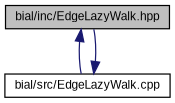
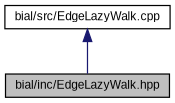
edge "bial/src/EdgeLazyWalk.cpp" -> "bial/inc/EdgeLazyWalk.hpp": removed
